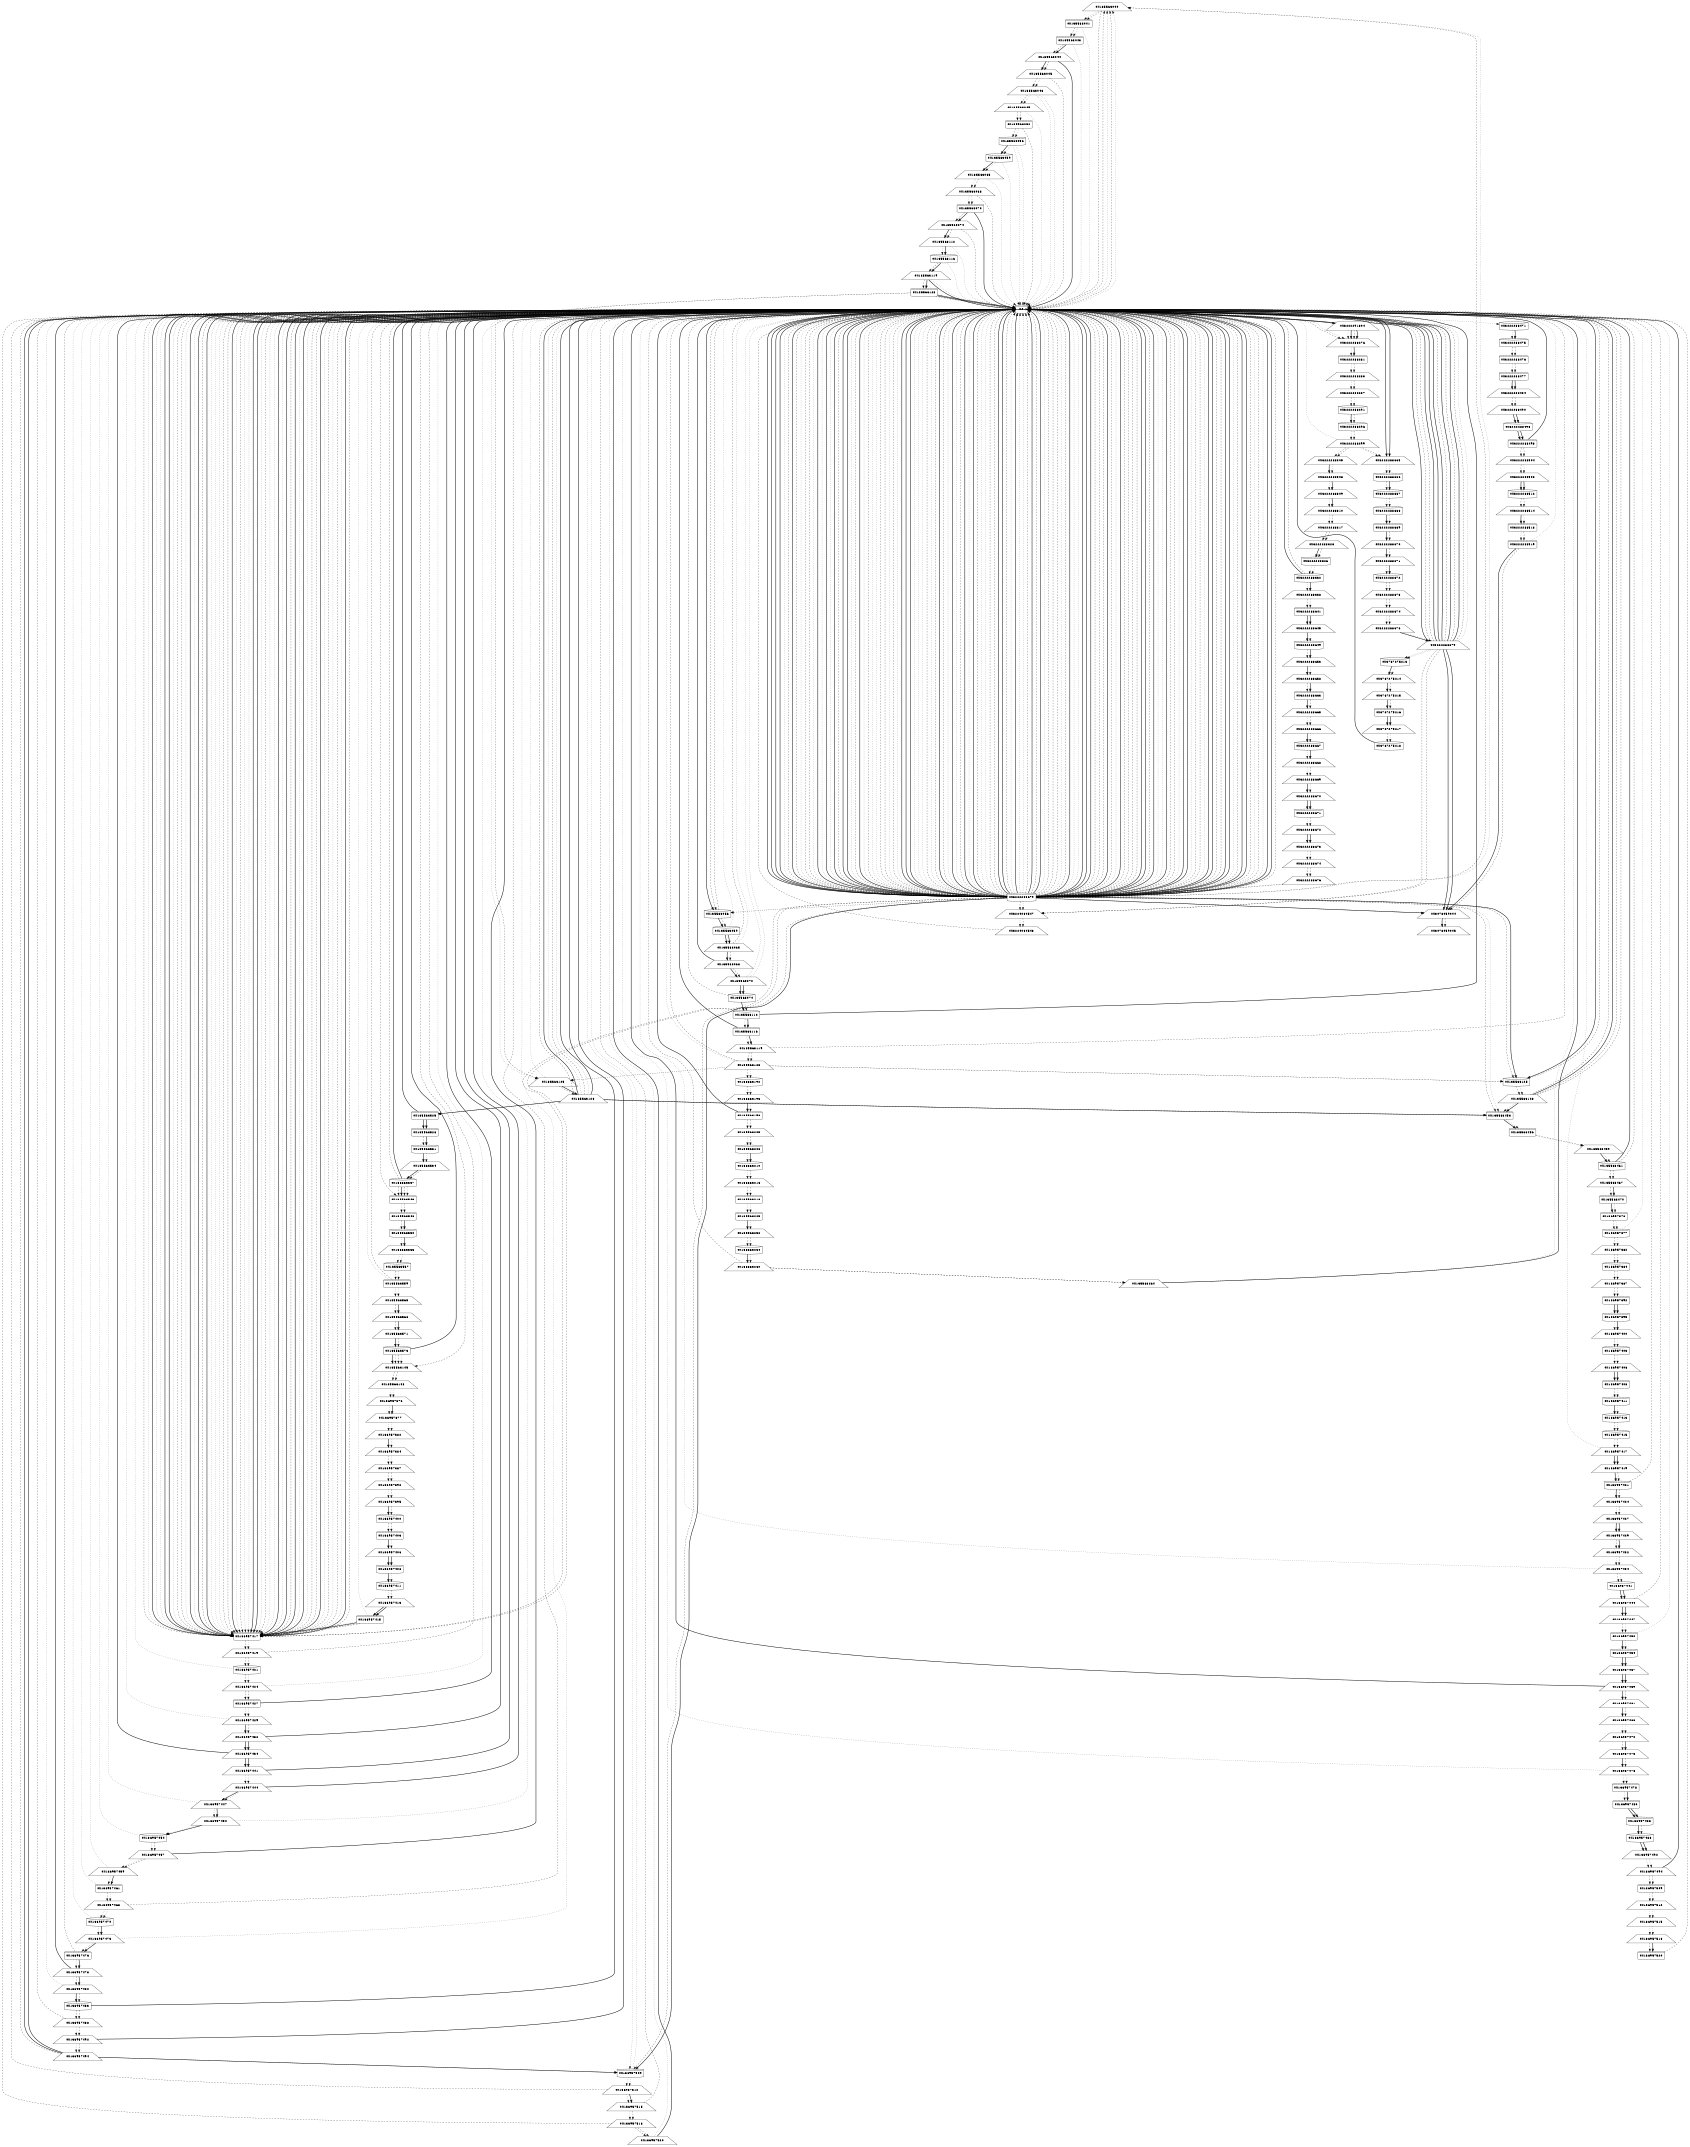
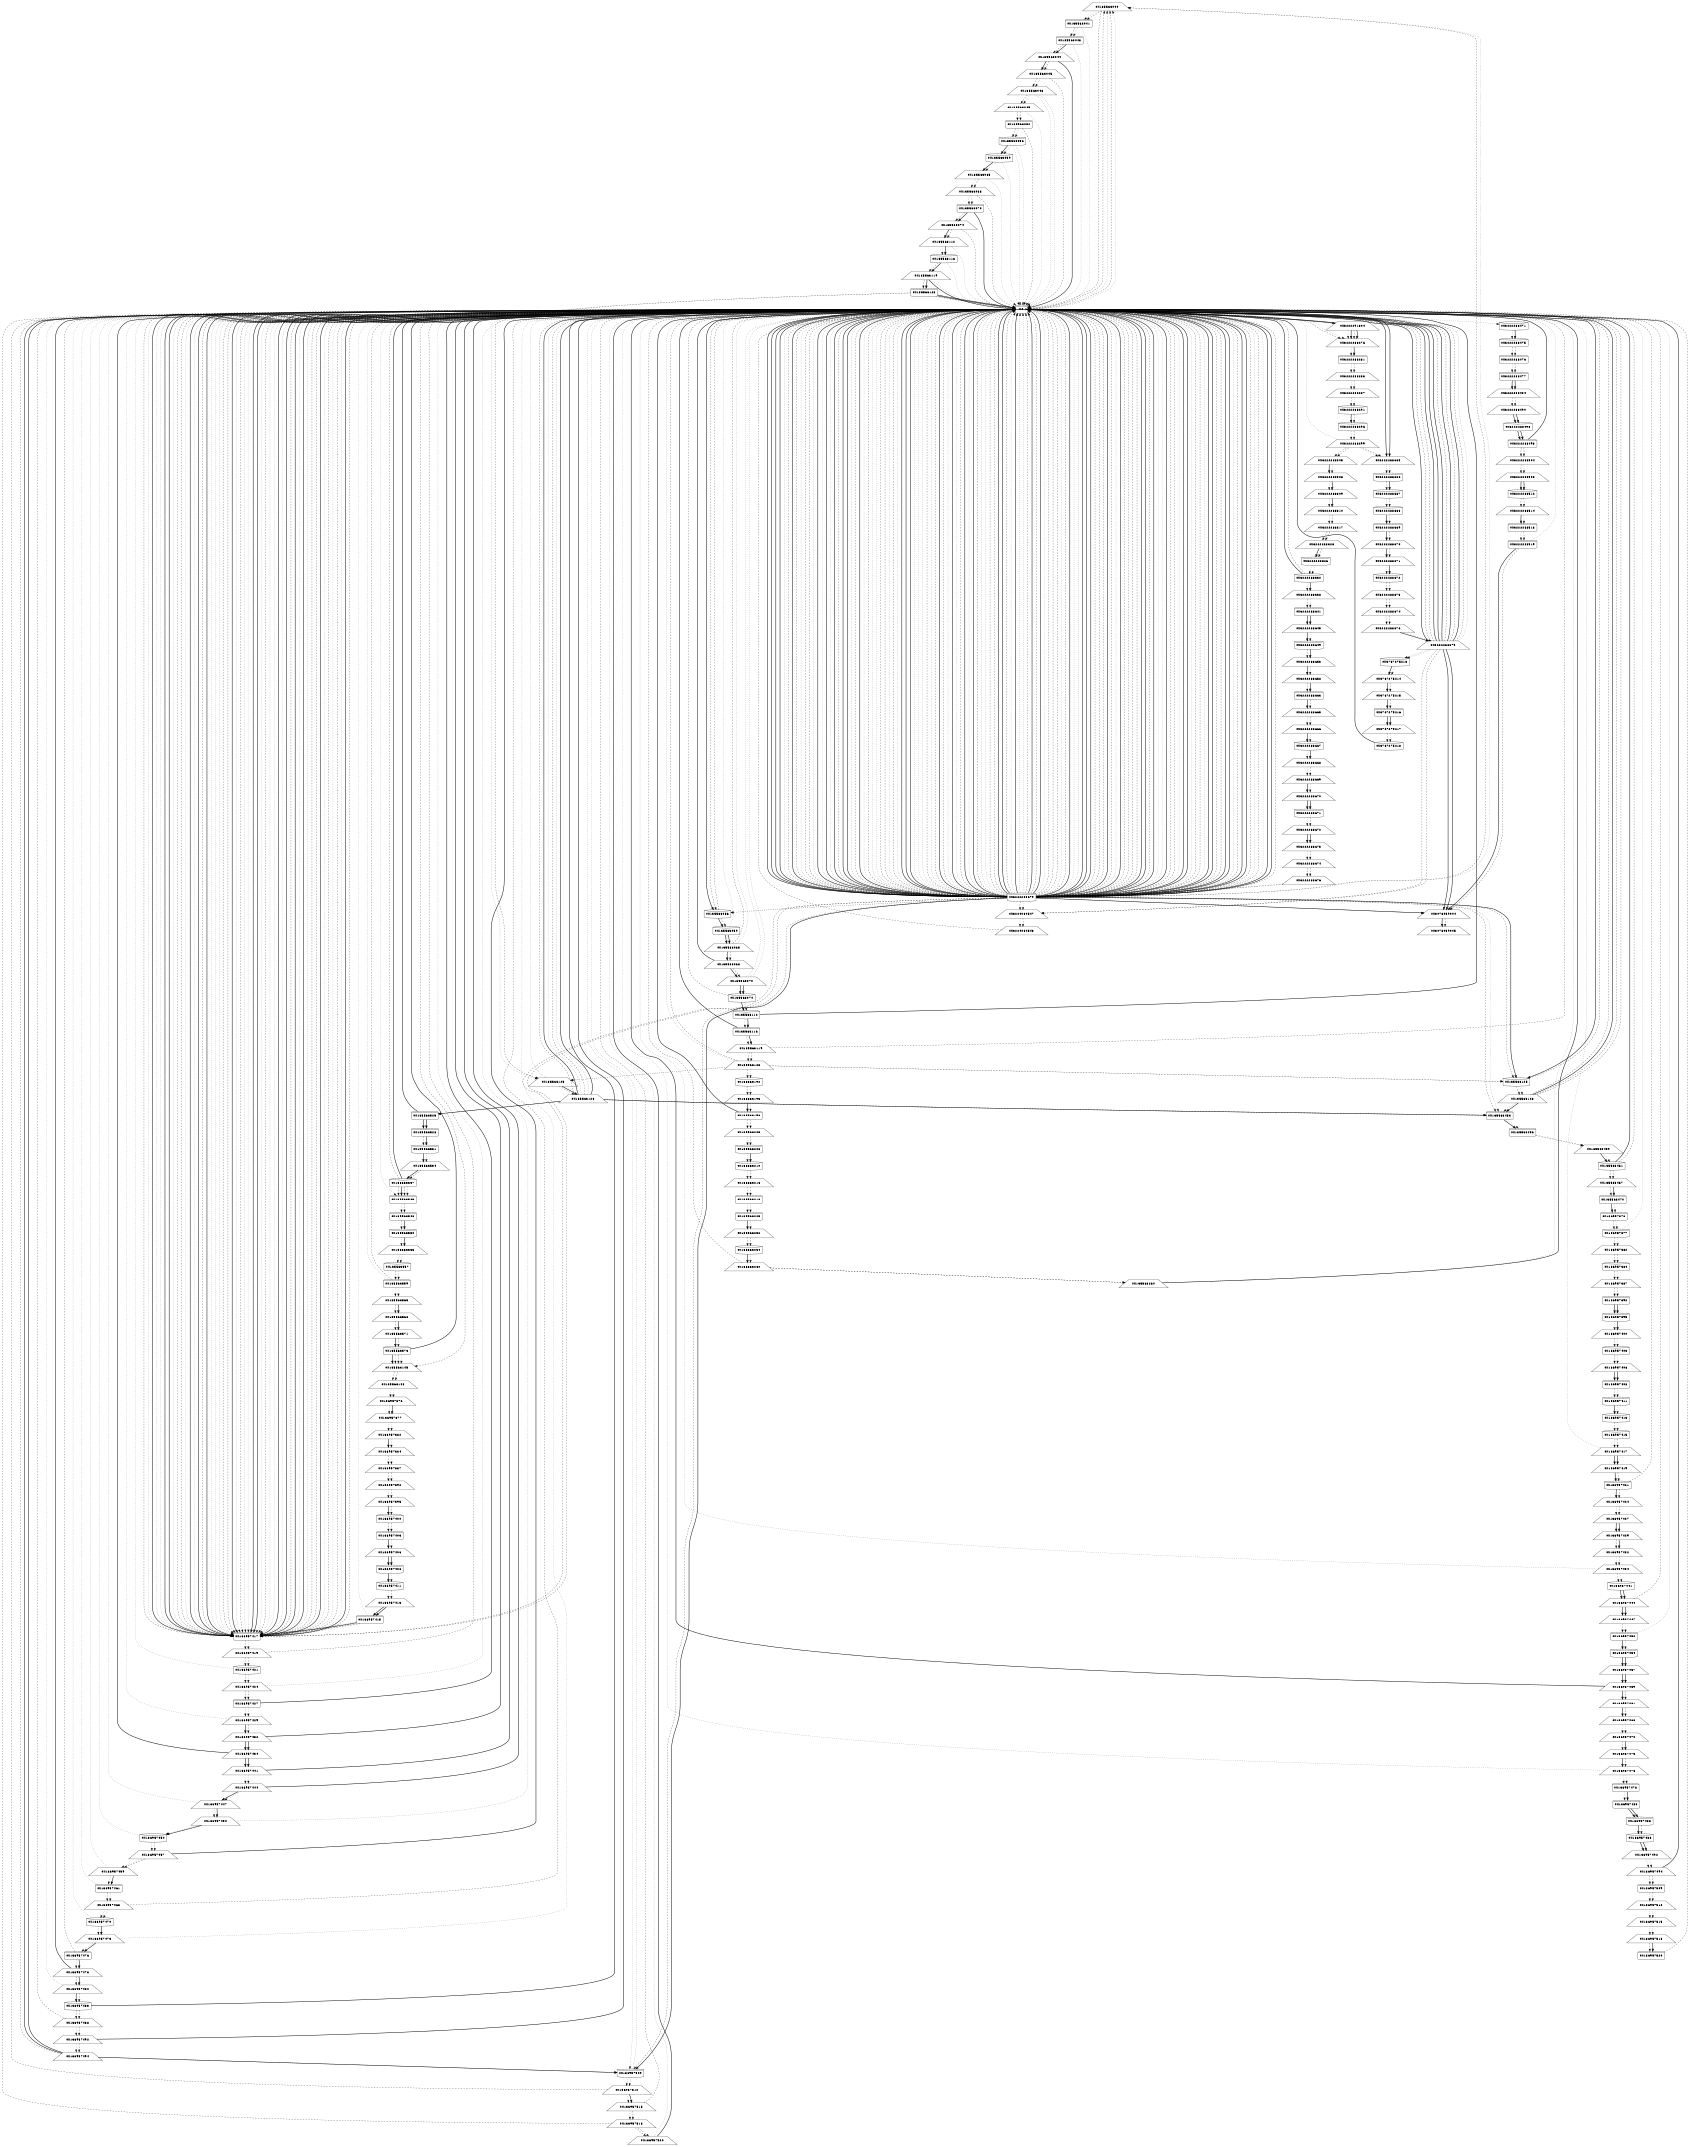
edge "n0" -> "0x135563543": style dashed -> dotted
